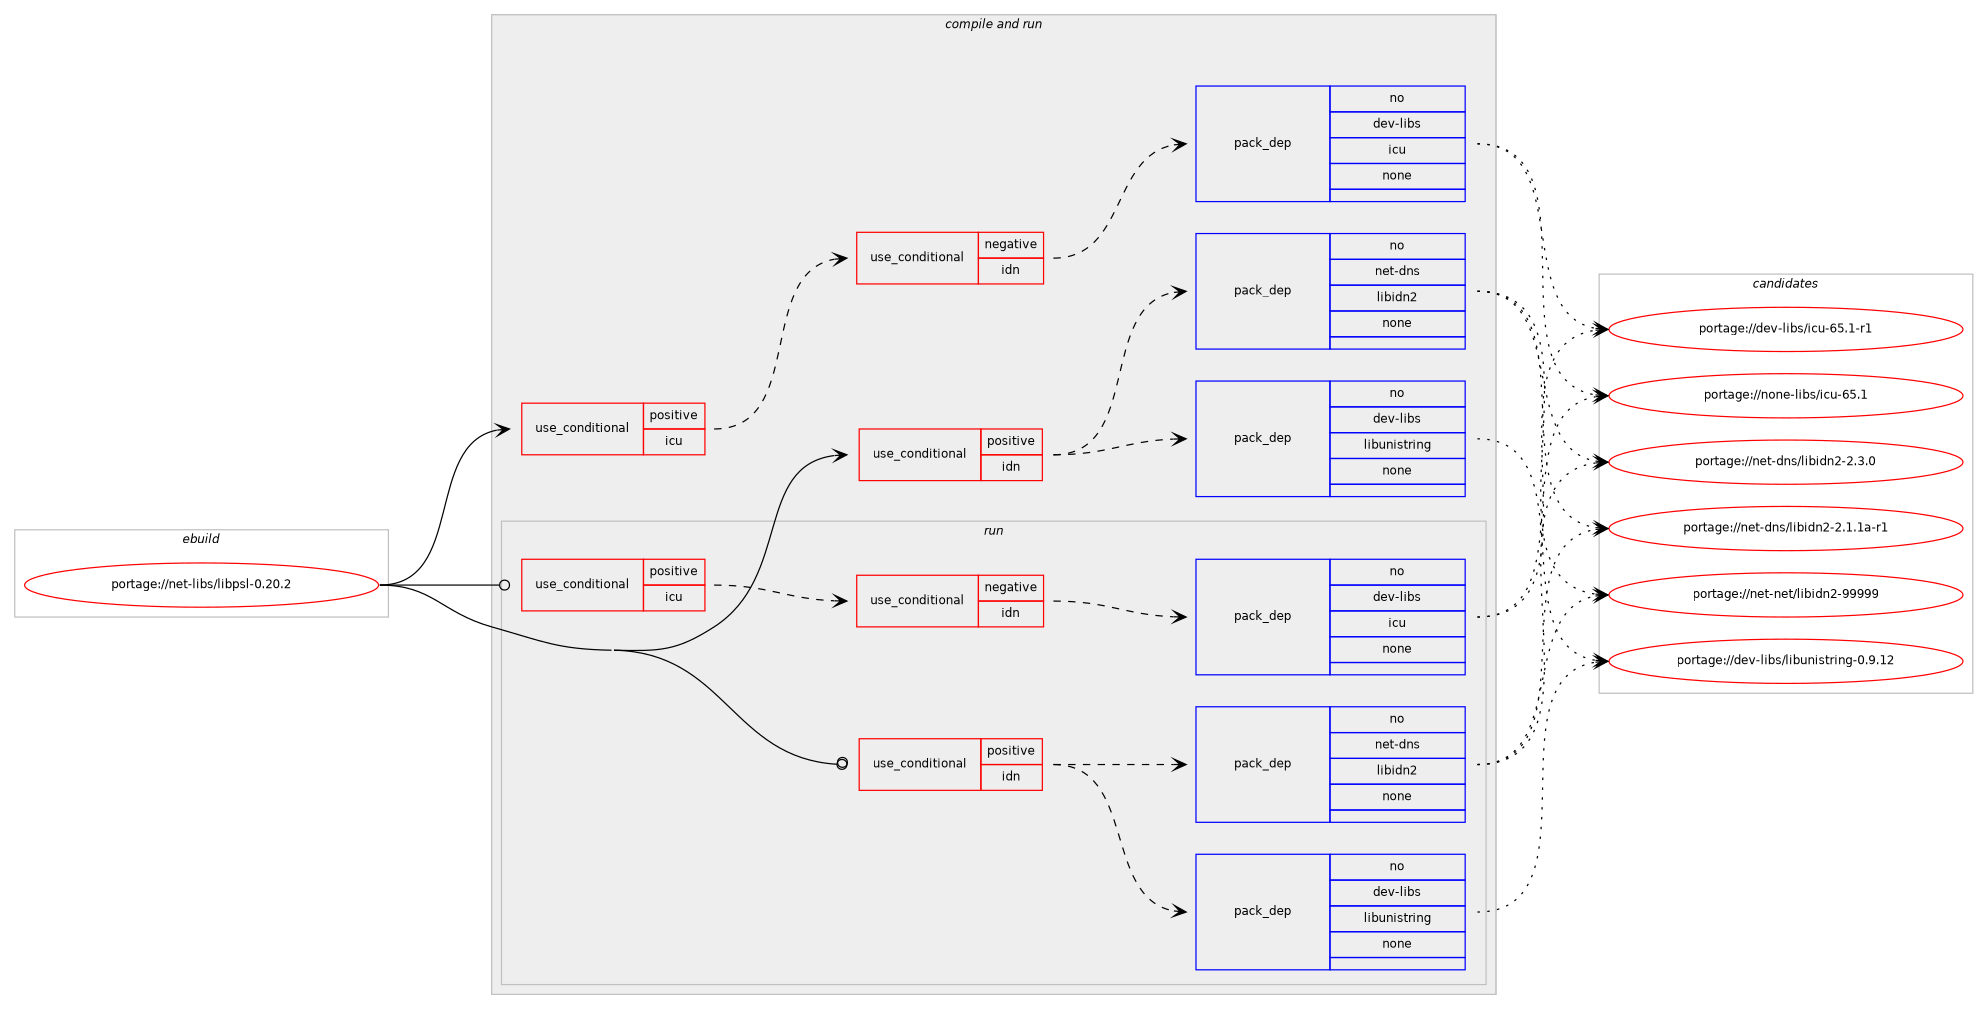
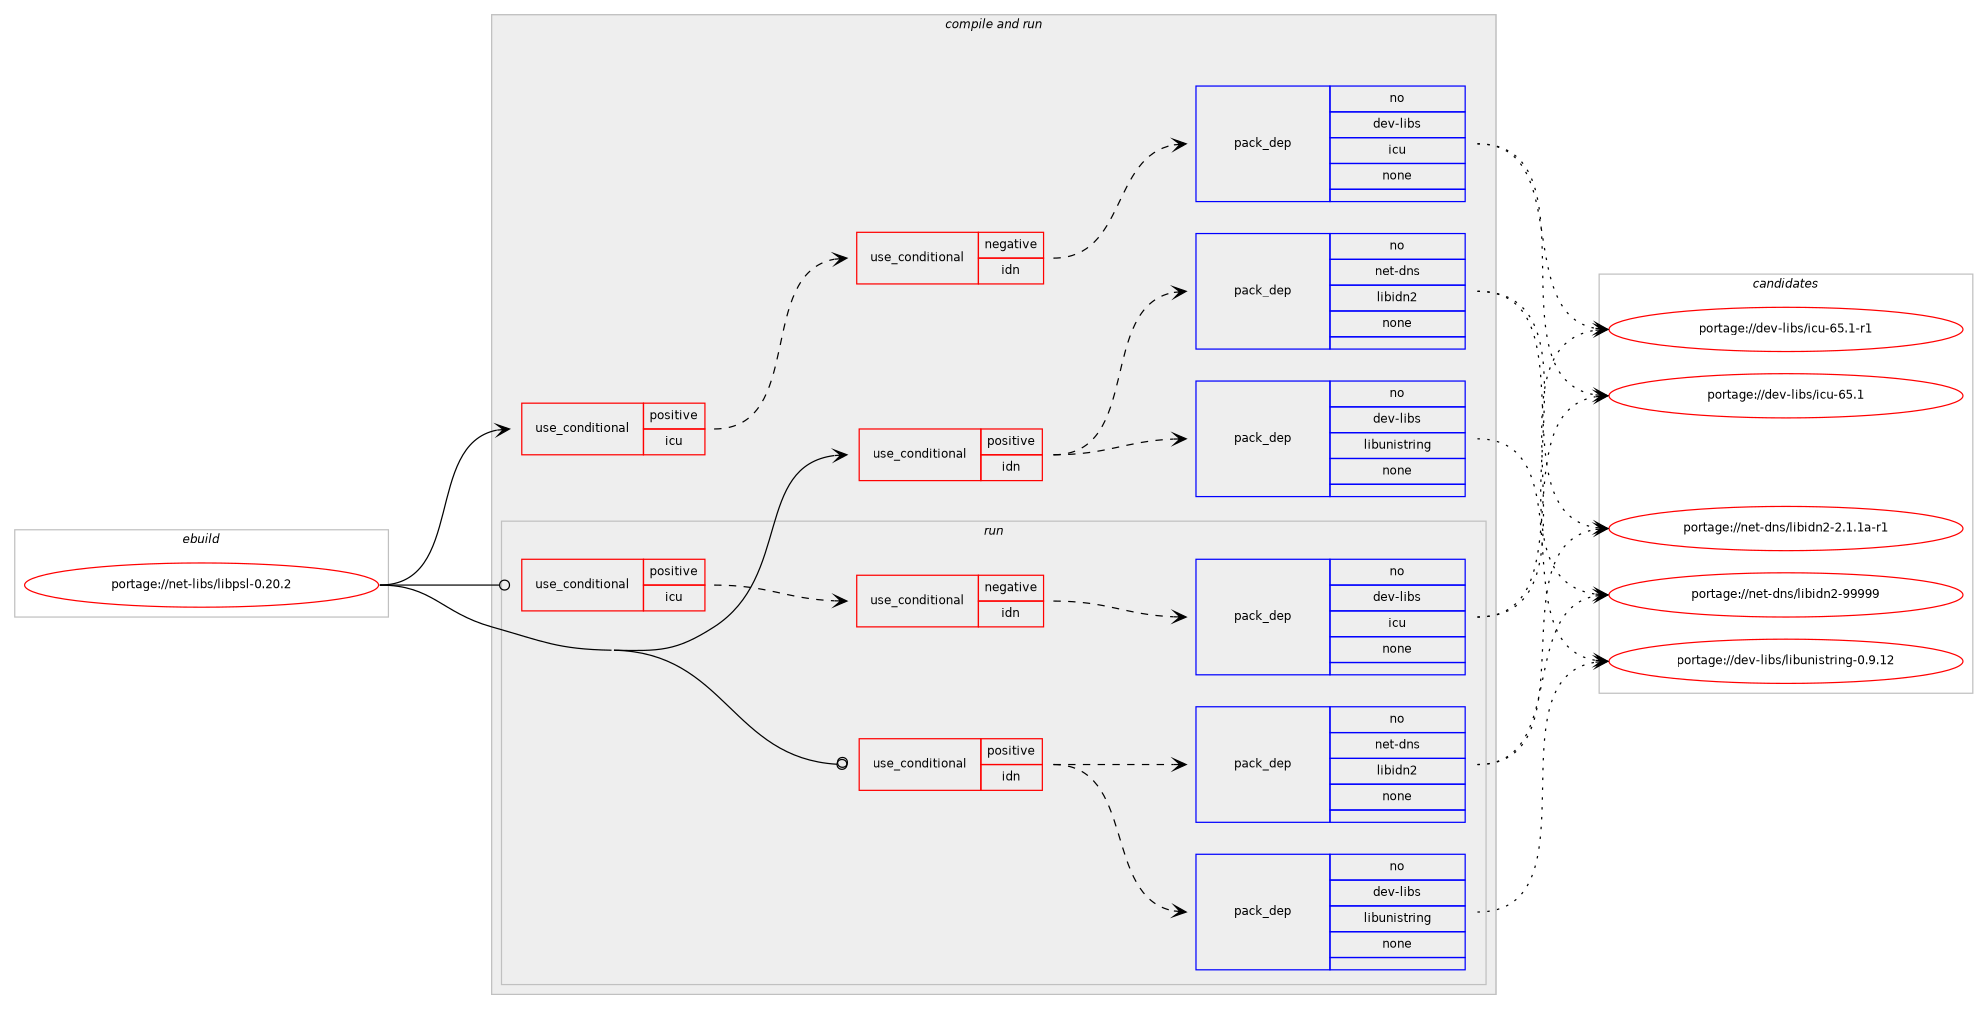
node "portage://none-libs/icu-65.1": label "portage://none-libs/icu-65.1" -> "portage://dev-libs/icu-65.1"
node "portage://net-dns/libidn2-2.3.0": removed
node "portage://net-net/libidn2-99999": label "portage://net-net/libidn2-99999" -> "portage://net-dns/libidn2-99999"
